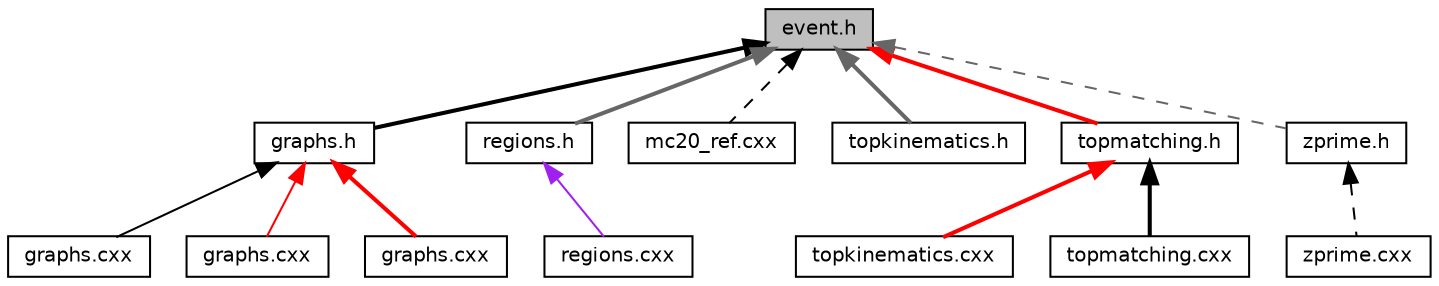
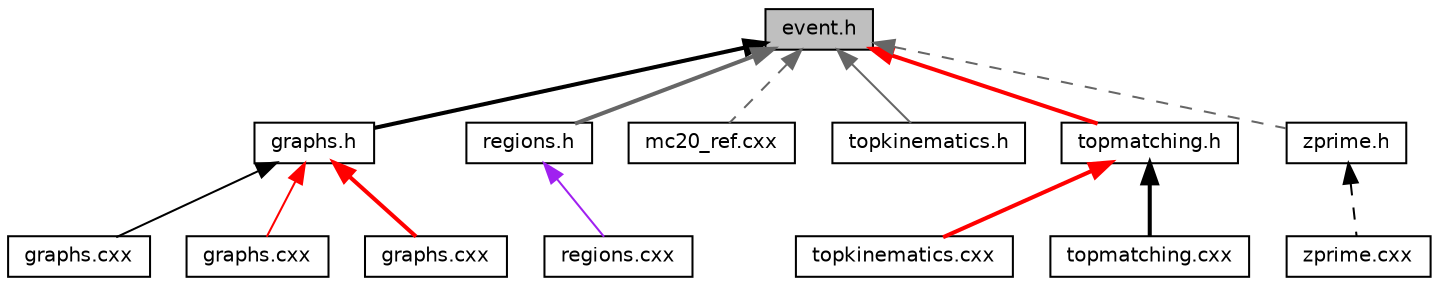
edge "mc20_ref.cxx" -> "event.h": color black -> gray40
edge "topkinematics.h" -> "event.h": style bold -> solid
